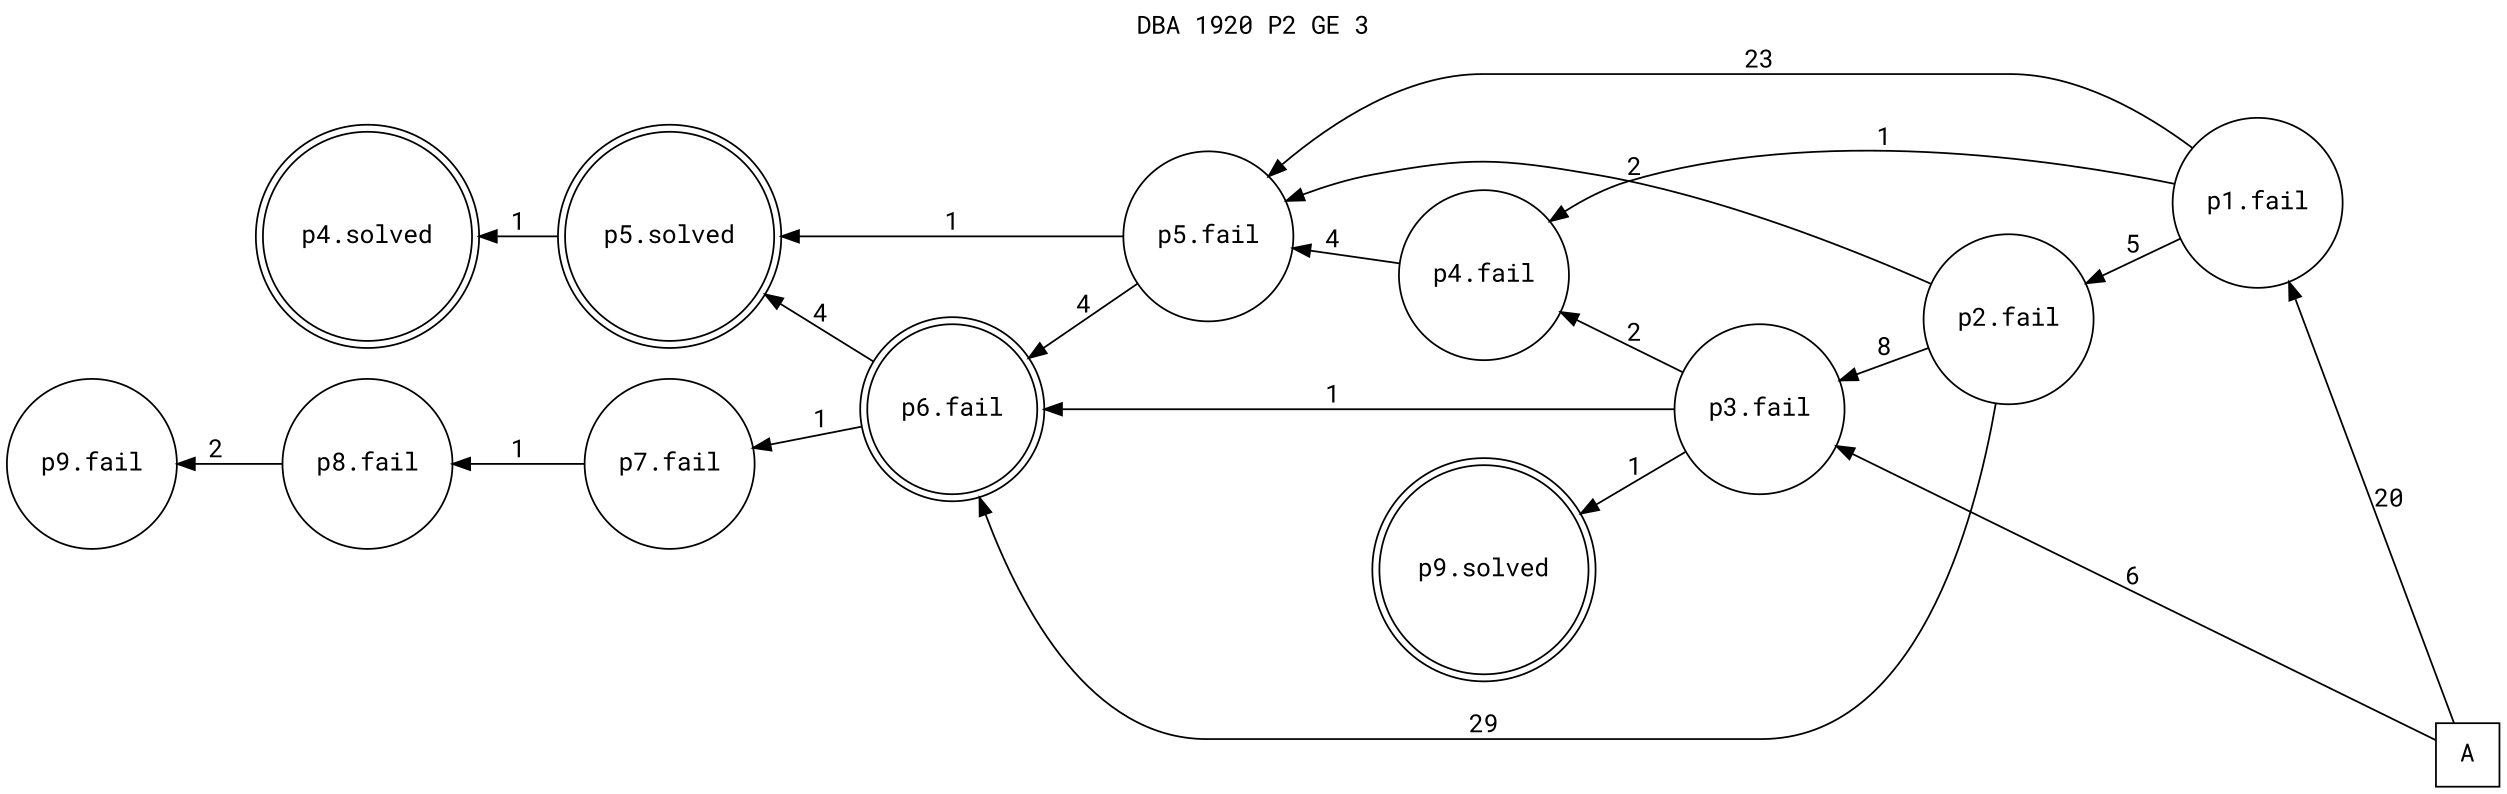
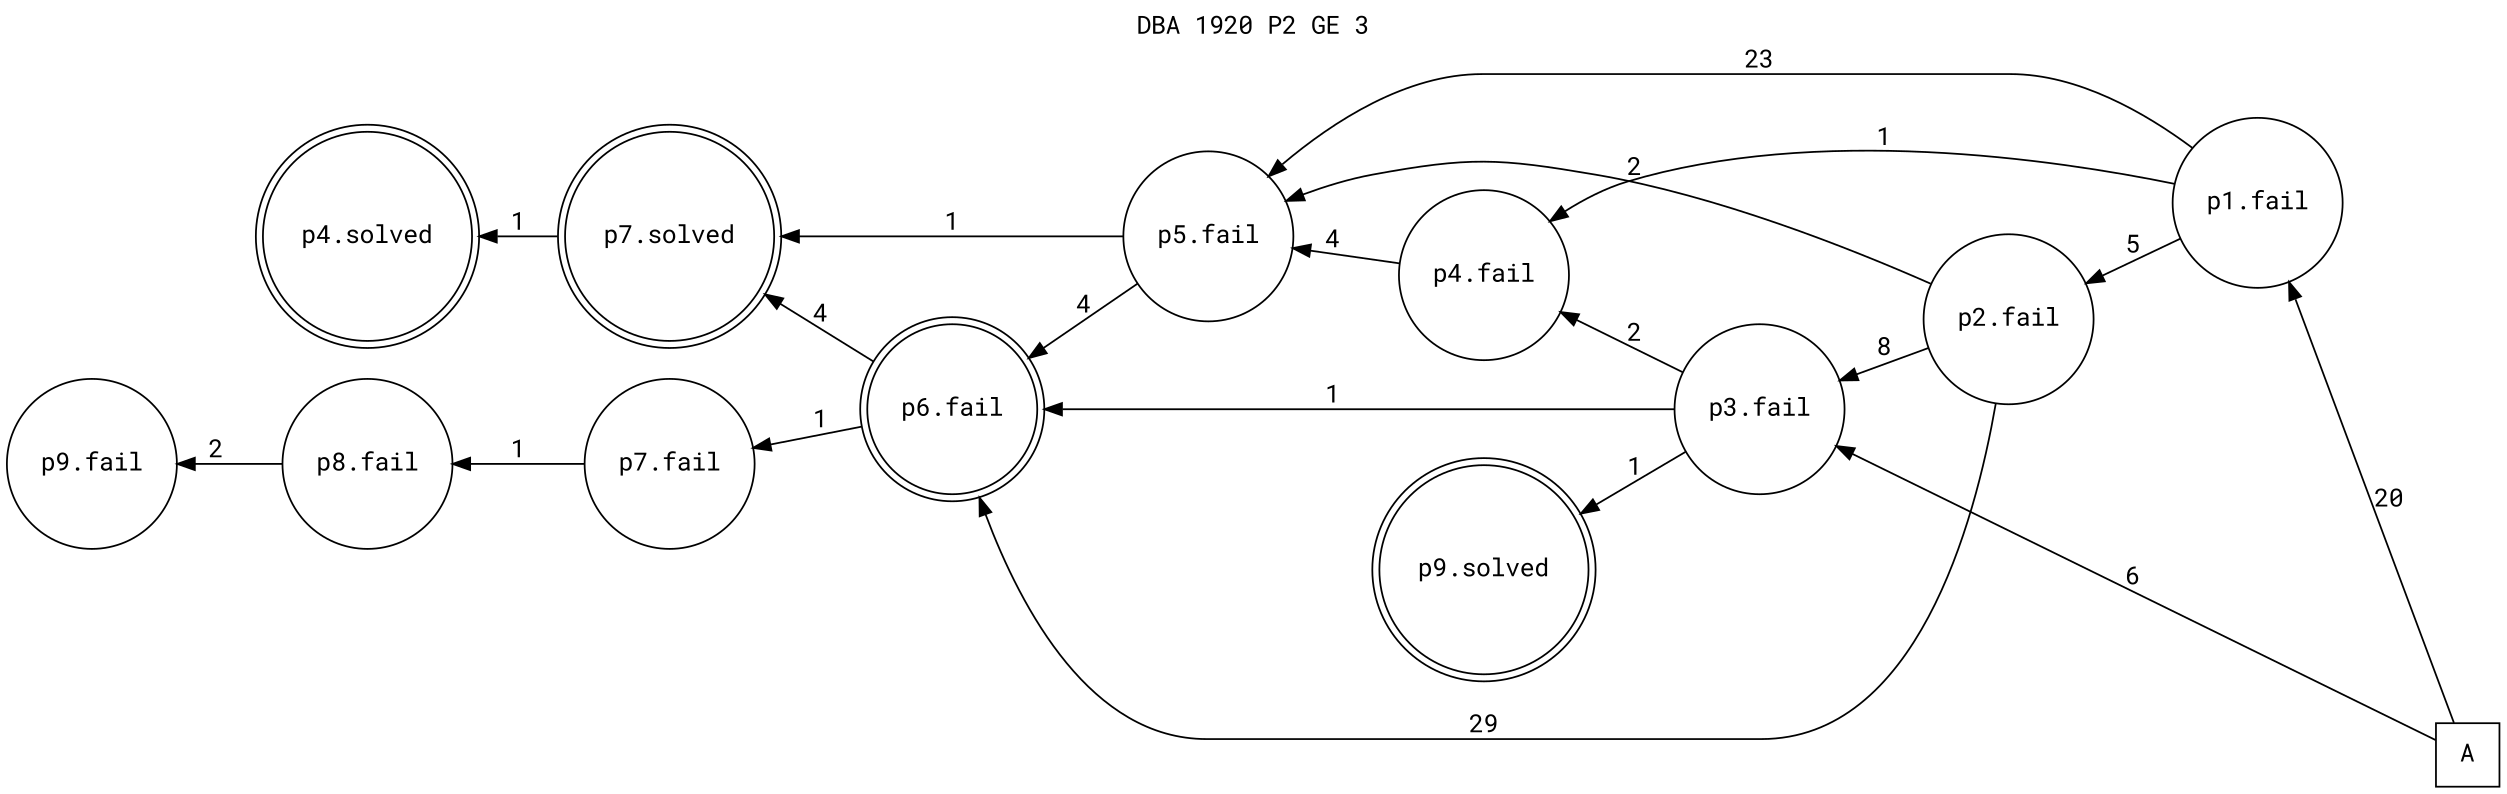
node "p5.solved": label "p5.solved" -> "p7.solved"
